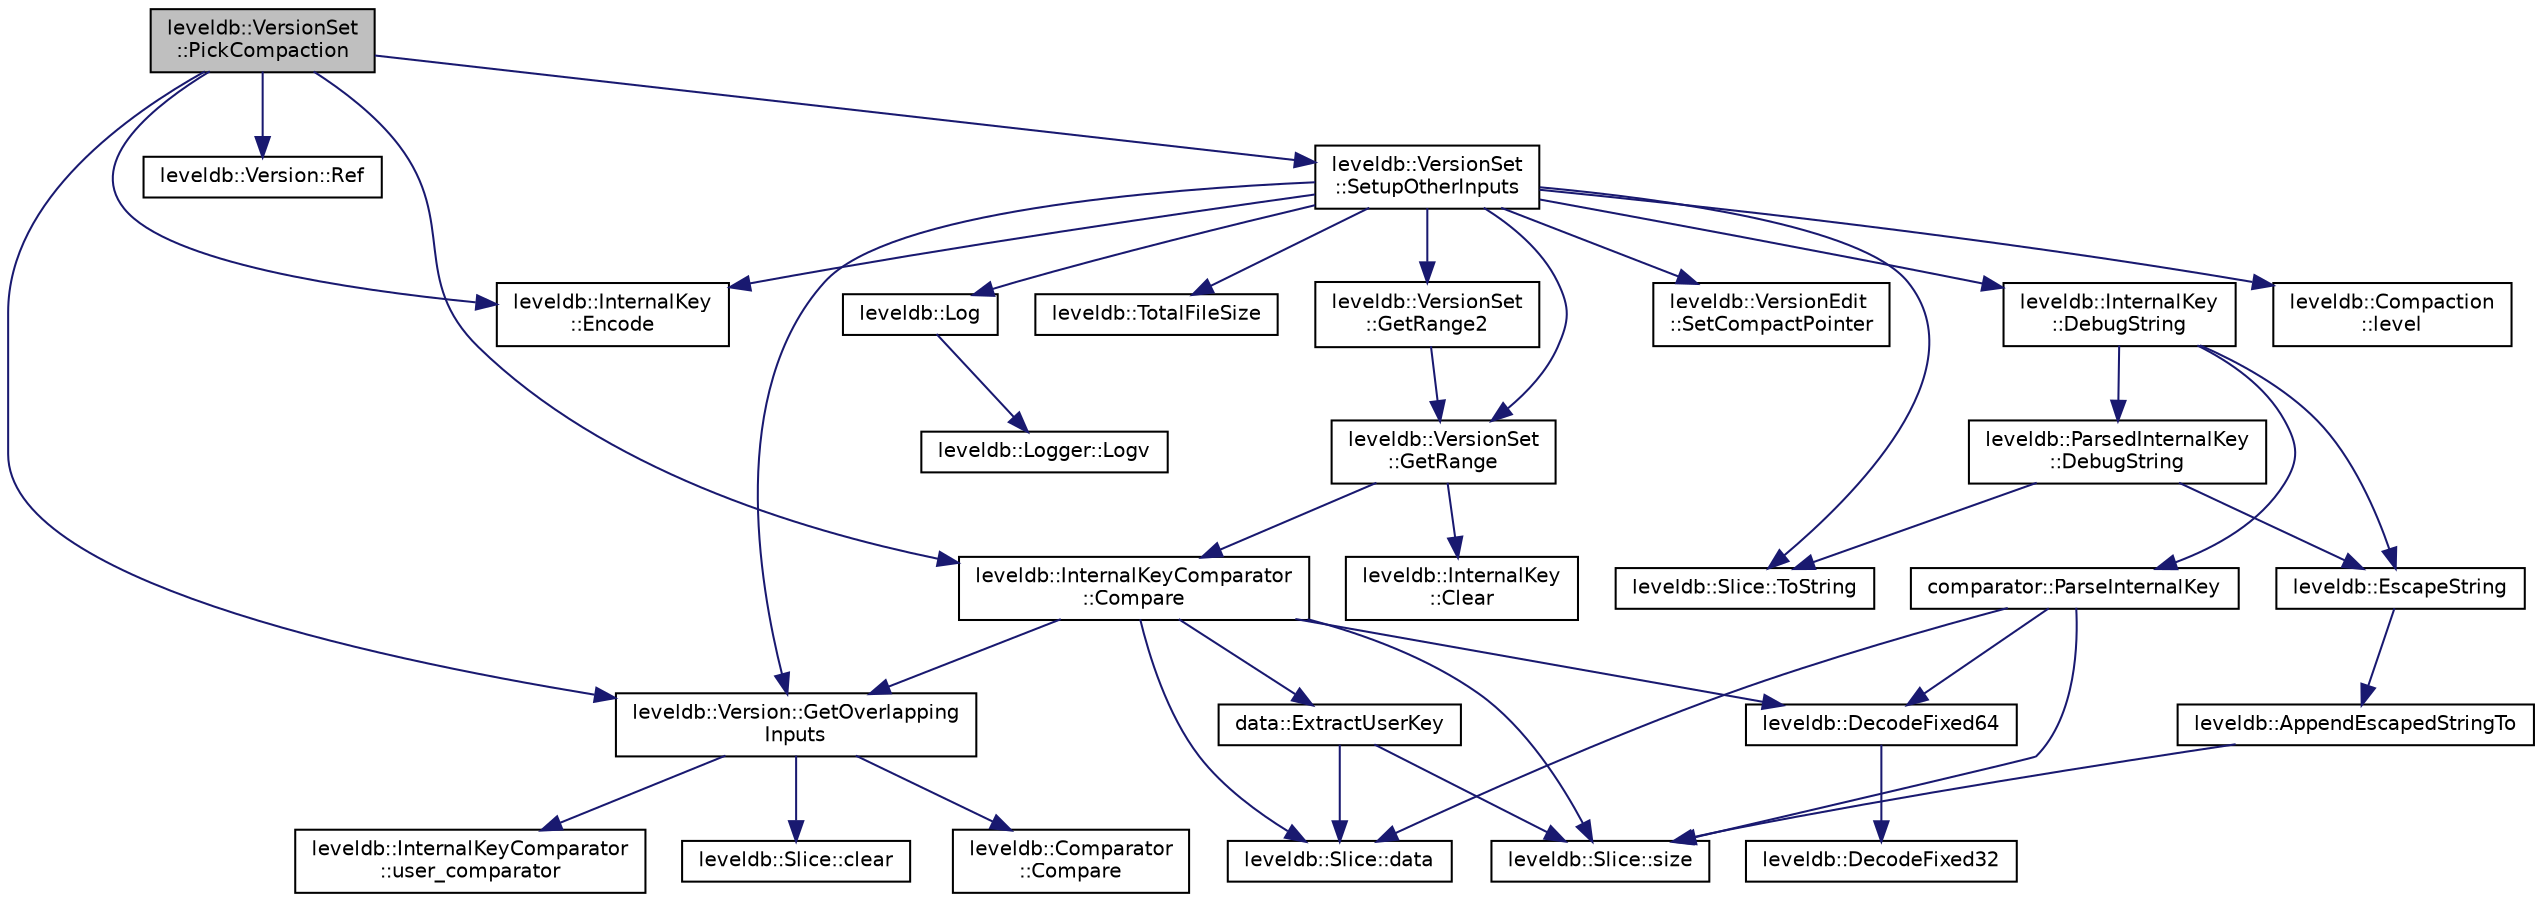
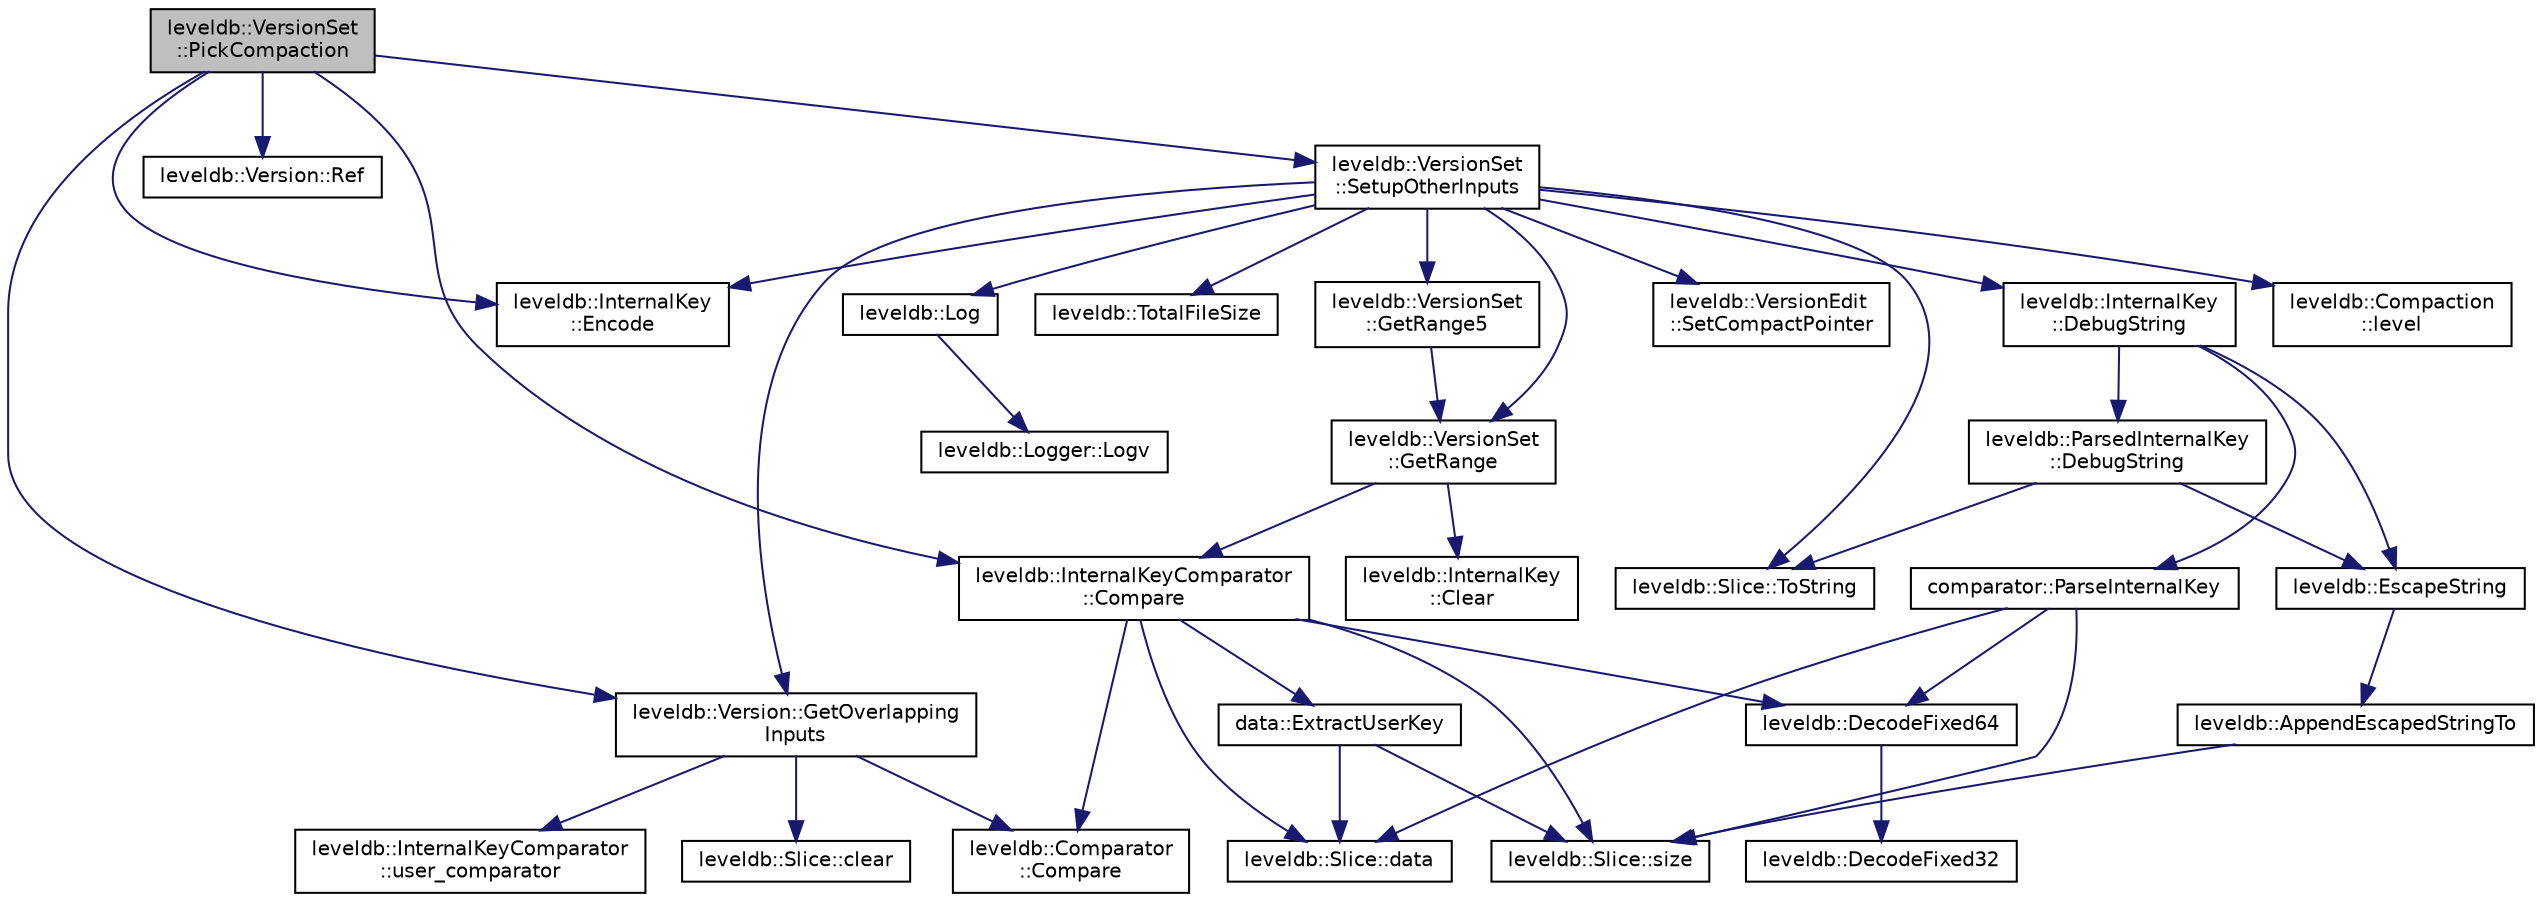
node "leveldb::VersionSet ::GetRange2": label "leveldb::VersionSet ::GetRange2" -> "leveldb::VersionSet ::GetRange5"
edge "leveldb::InternalKeyComparator ::Compare" -> "leveldb::Version::GetOverlapping Inputs": now "leveldb::InternalKeyComparator ::Compare" -> "leveldb::Comparator ::Compare"
